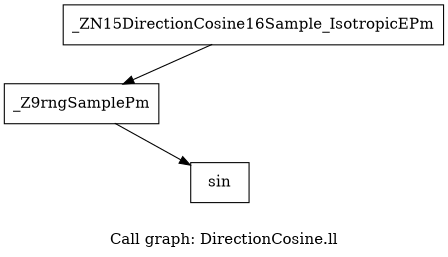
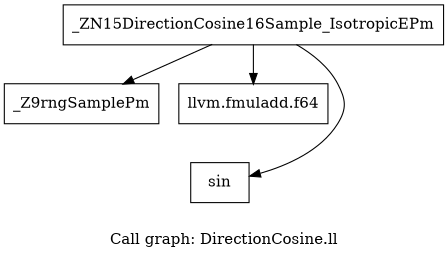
node "llvm.fmuladd.f64": added
edge "_Z9rngSamplePm" -> "sin": now "_ZN15DirectionCosine16Sample_IsotropicEPm" -> "sin"
